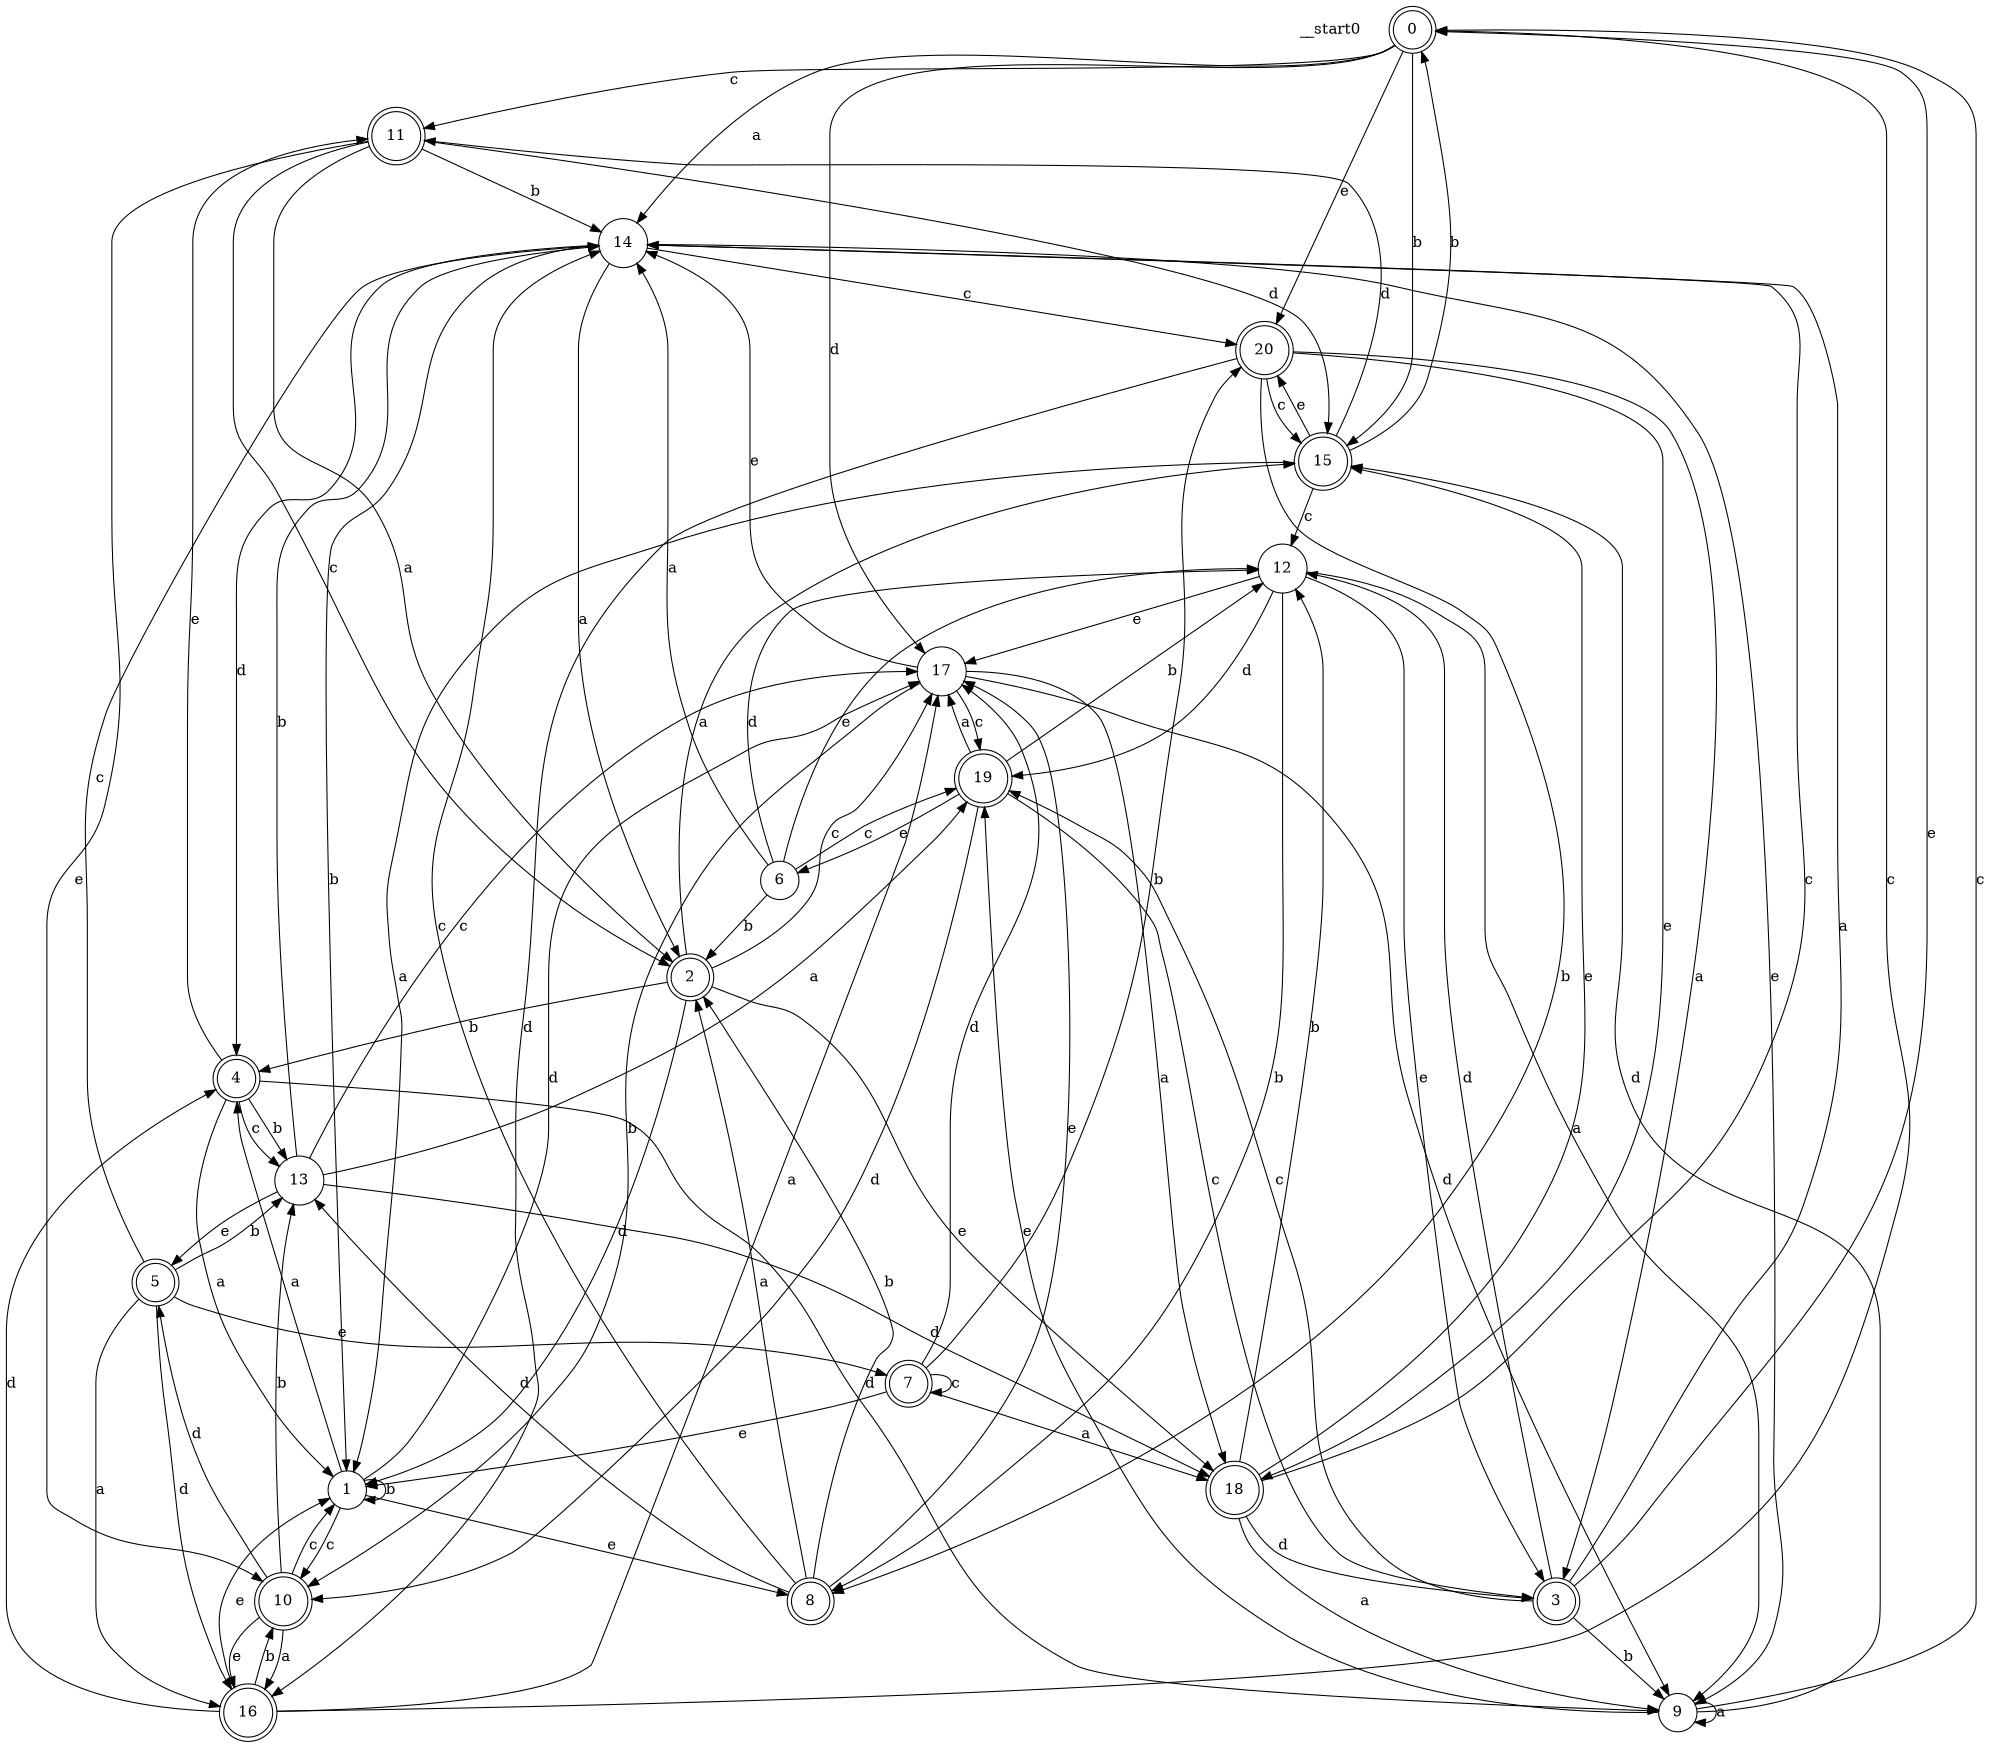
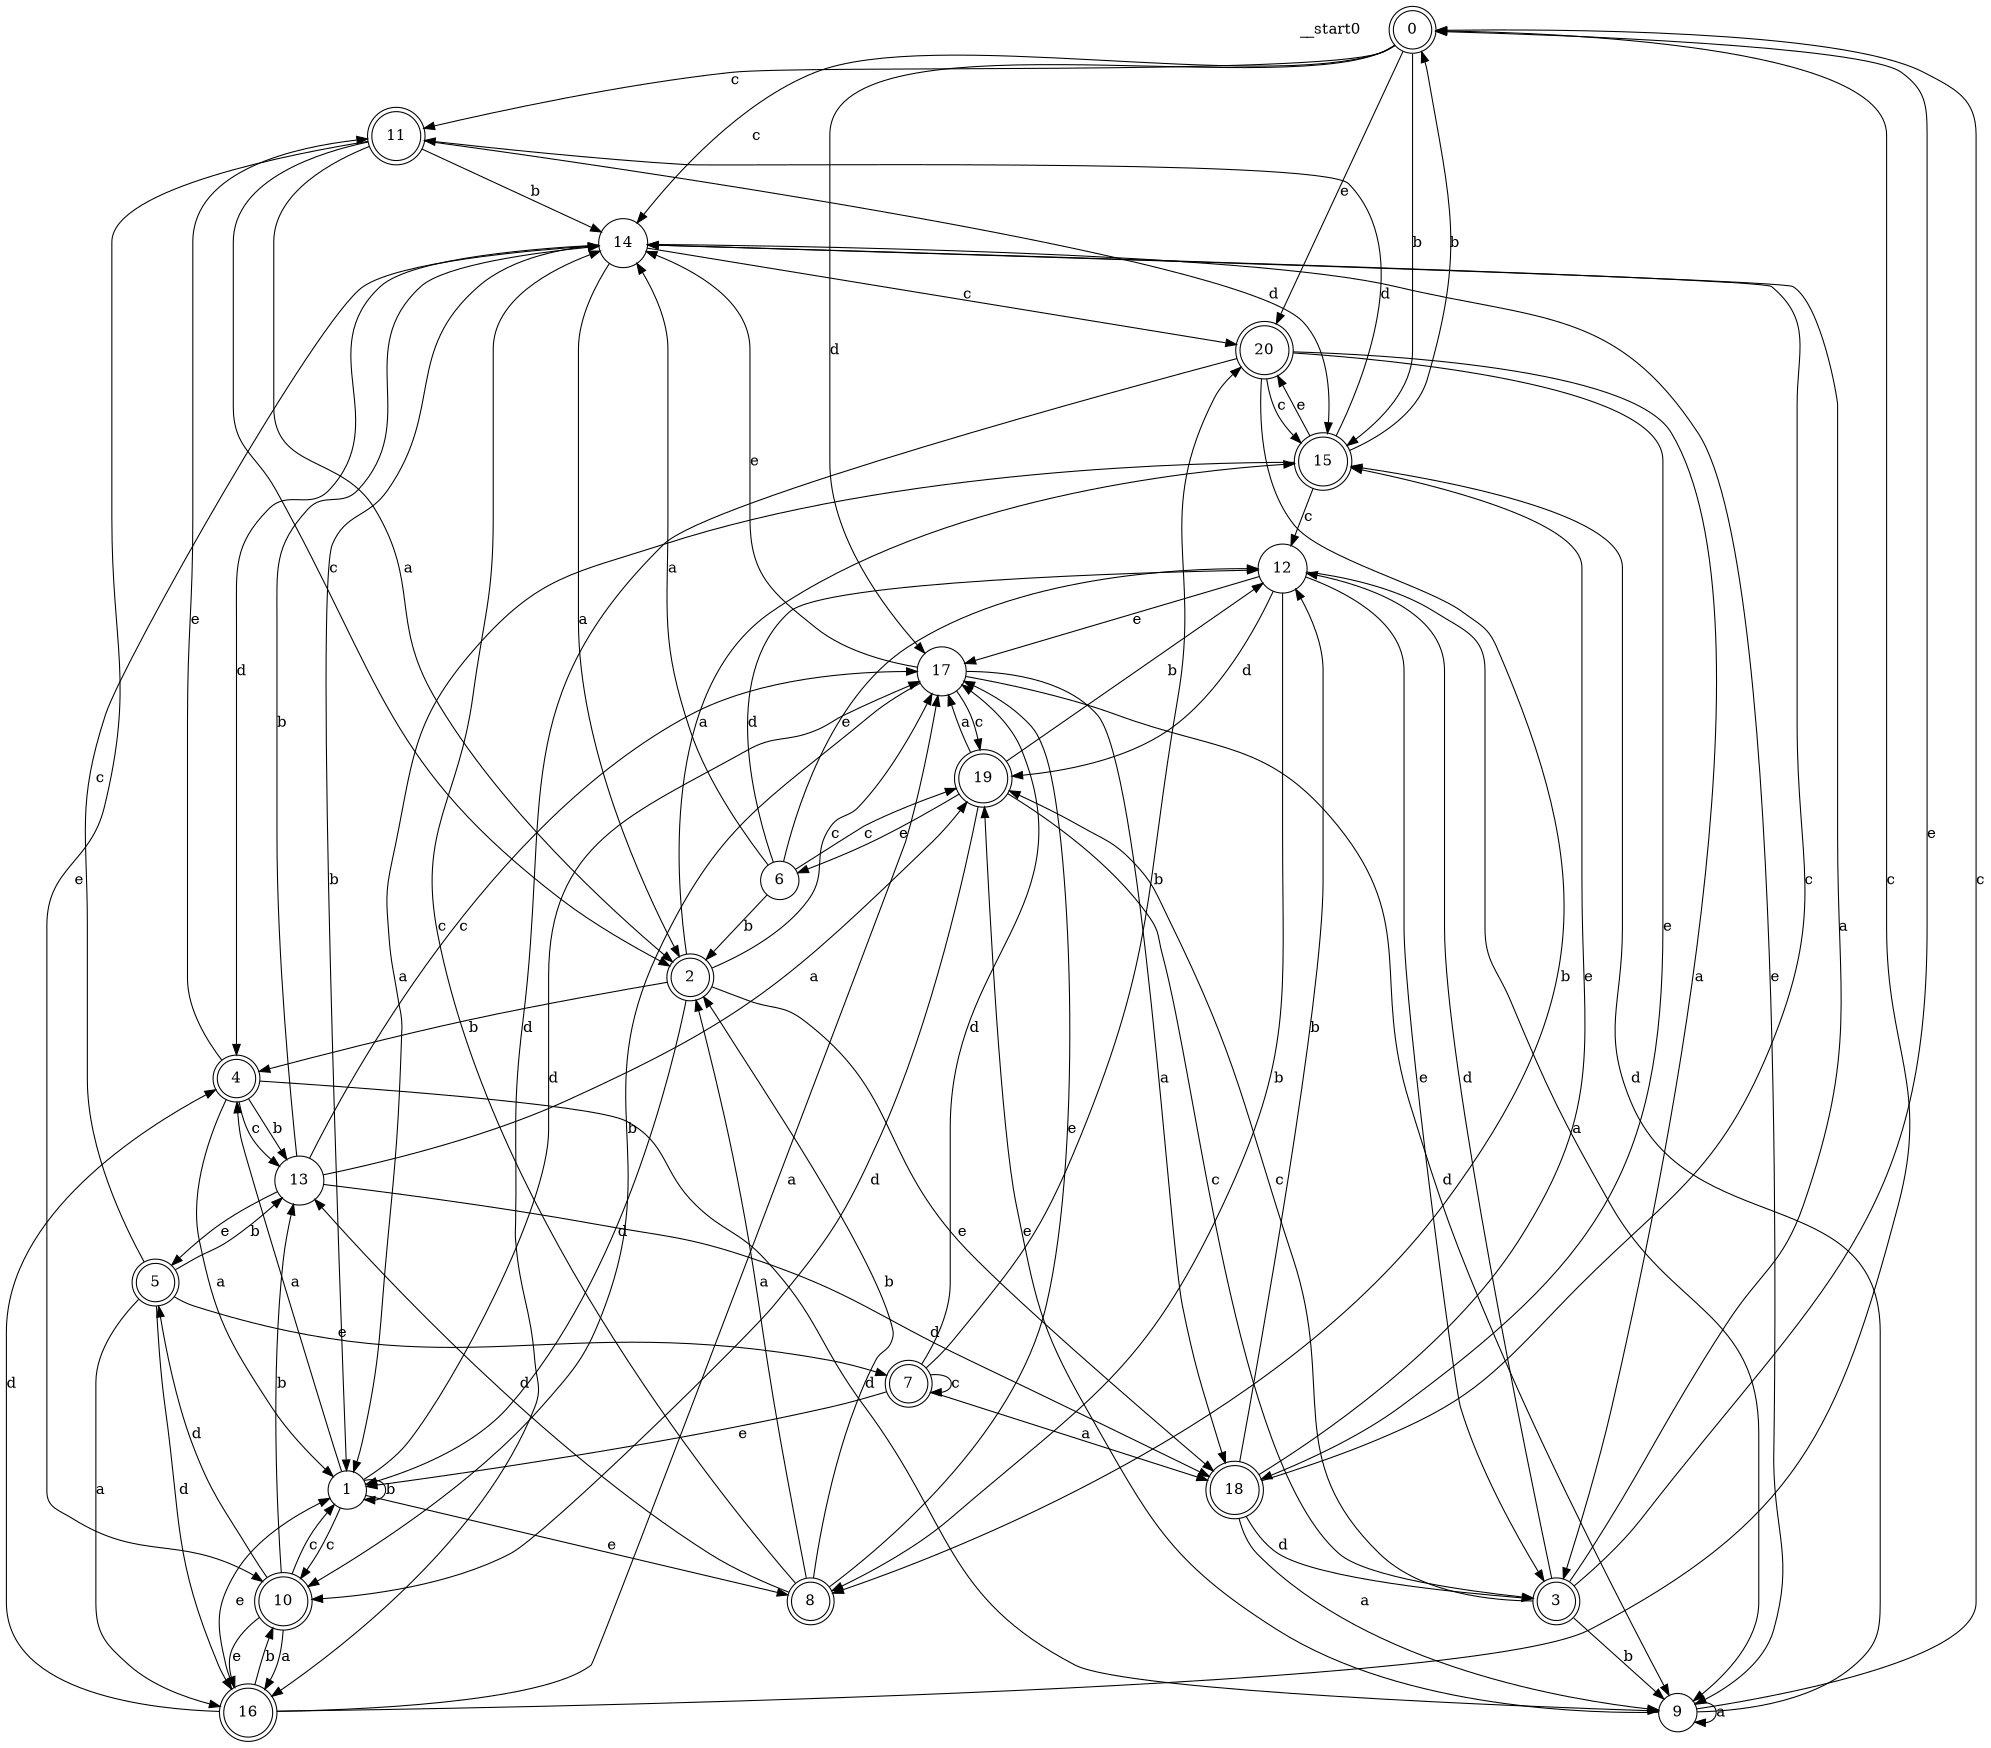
edge "0" -> "14": label "a" -> "c"
